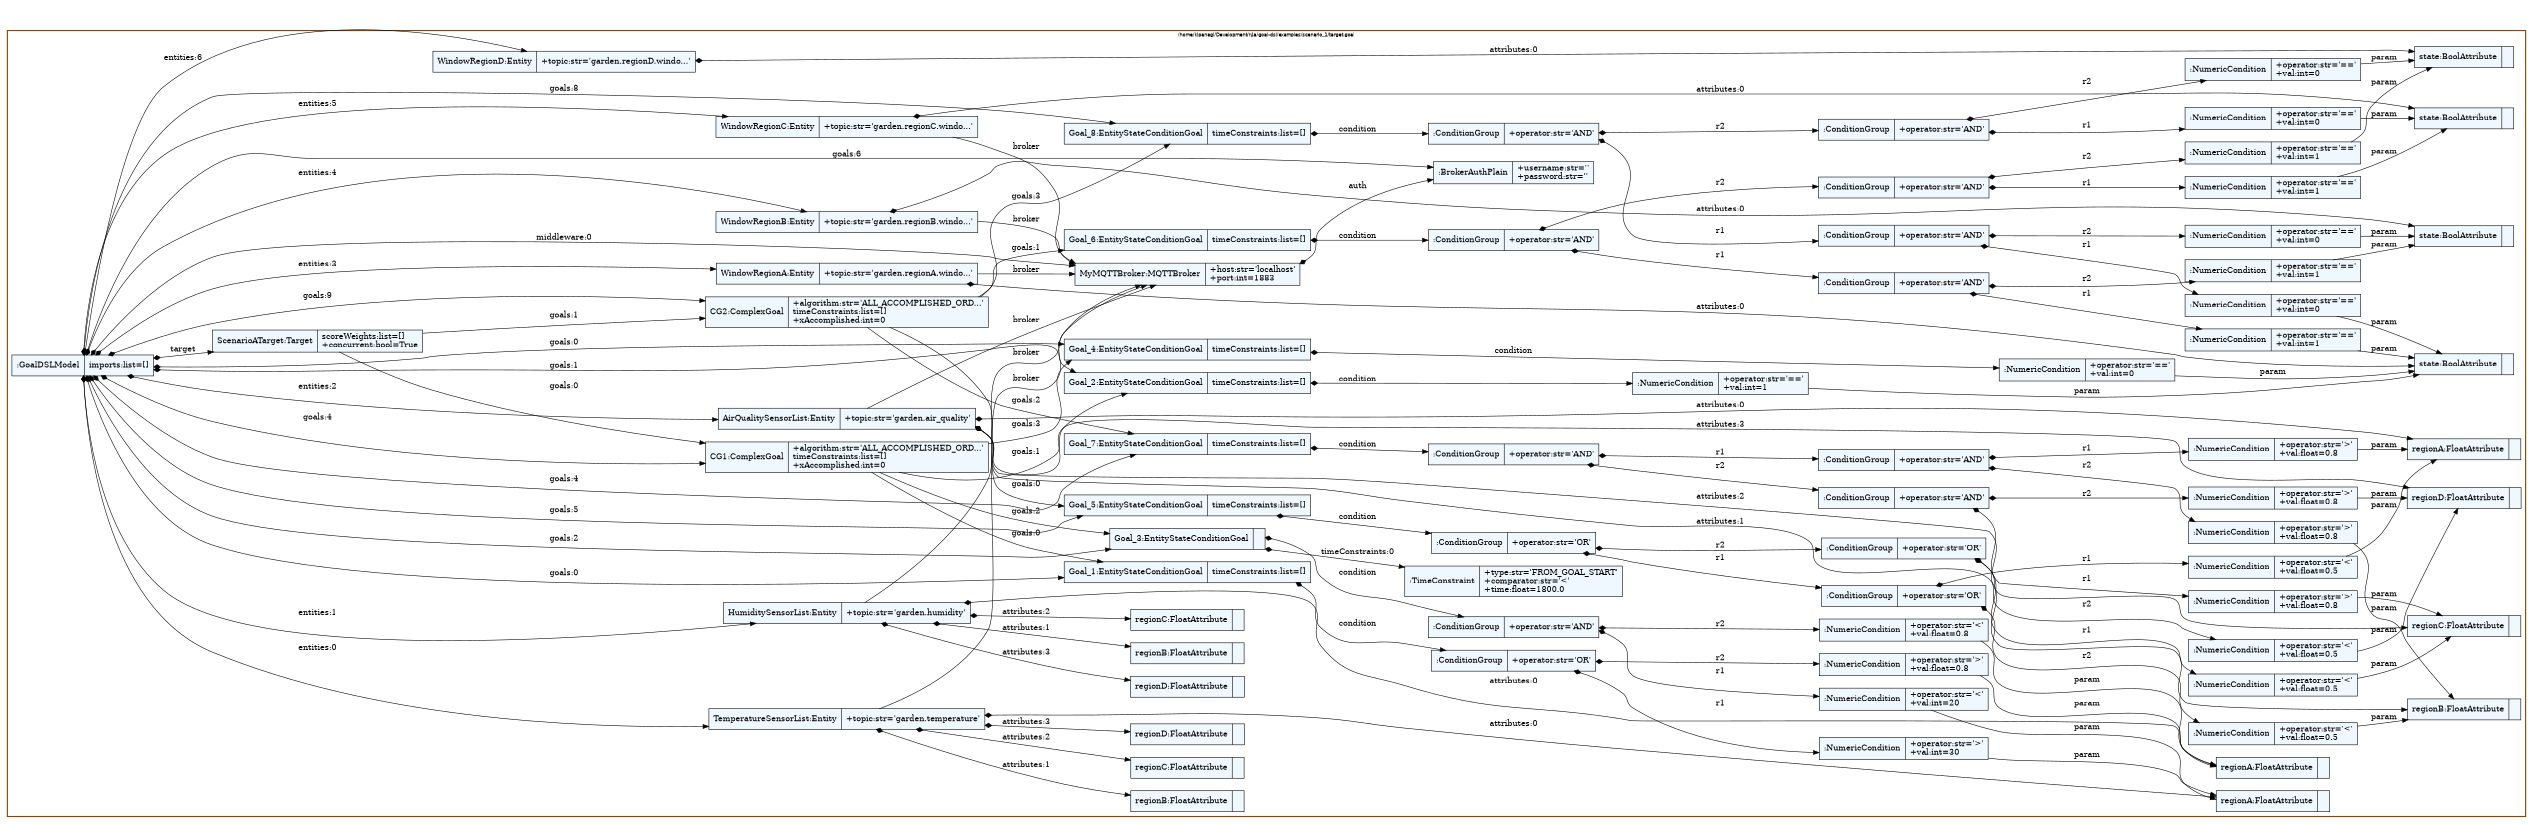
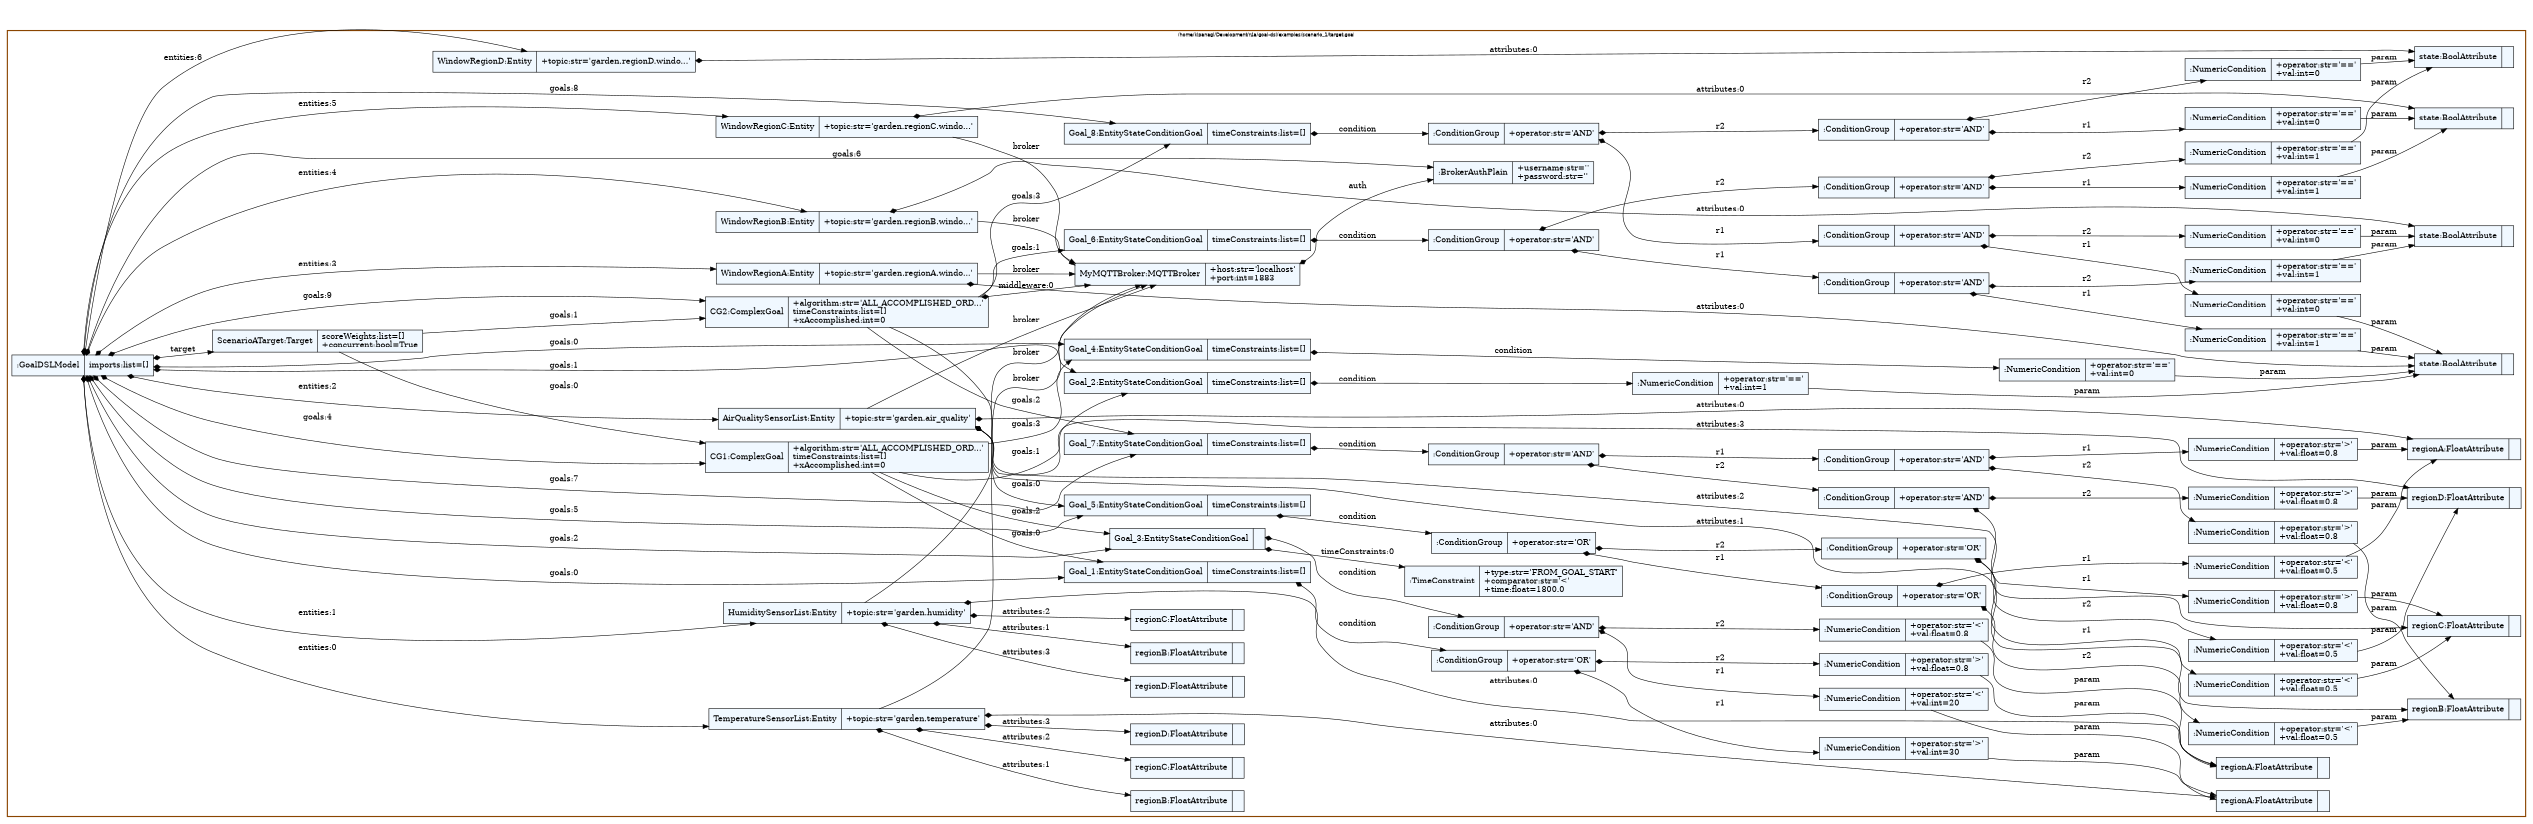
edge "MyMQTTBroker:MQTTBroker" -- ":GoalDSLModel": now "MyMQTTBroker:MQTTBroker" -- "CG2:ComplexGoal"
edge ":GoalDSLModel" -- "Goal_7:EntityStateConditionGoal": label "goals:4" -> "goals:7"
